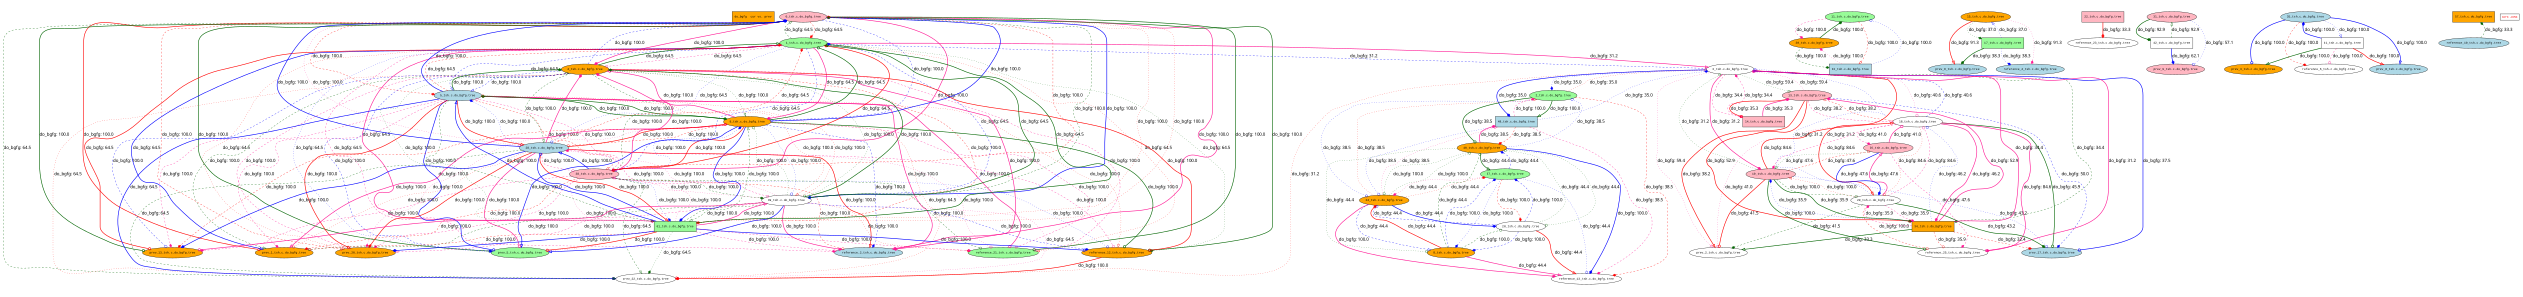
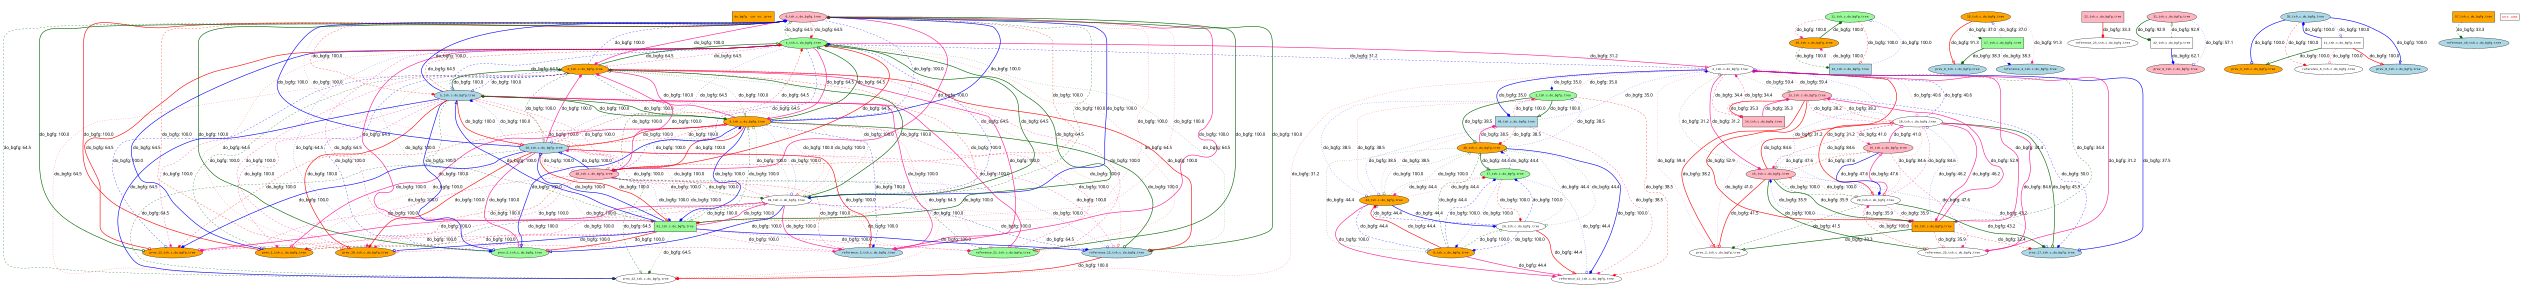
edge "reference_10_tsh.c.do_bgfg.tree" -> "57_tsh.c.do_bgfg.tree": reversed
edge "61_tsh.c.do_bgfg.tree" -> "prev_13_tsh.c.do_bgfg.tree": added, label "do_bgfg: 100.0"
edge "61_tsh.c.do_bgfg.tree" -> "prev_20_tsh.c.do_bgfg.tree": arrowhead diamond -> odot
node "reference_12_tsh.c.do_bgfg.tree": fillcolor orange -> lightblue
